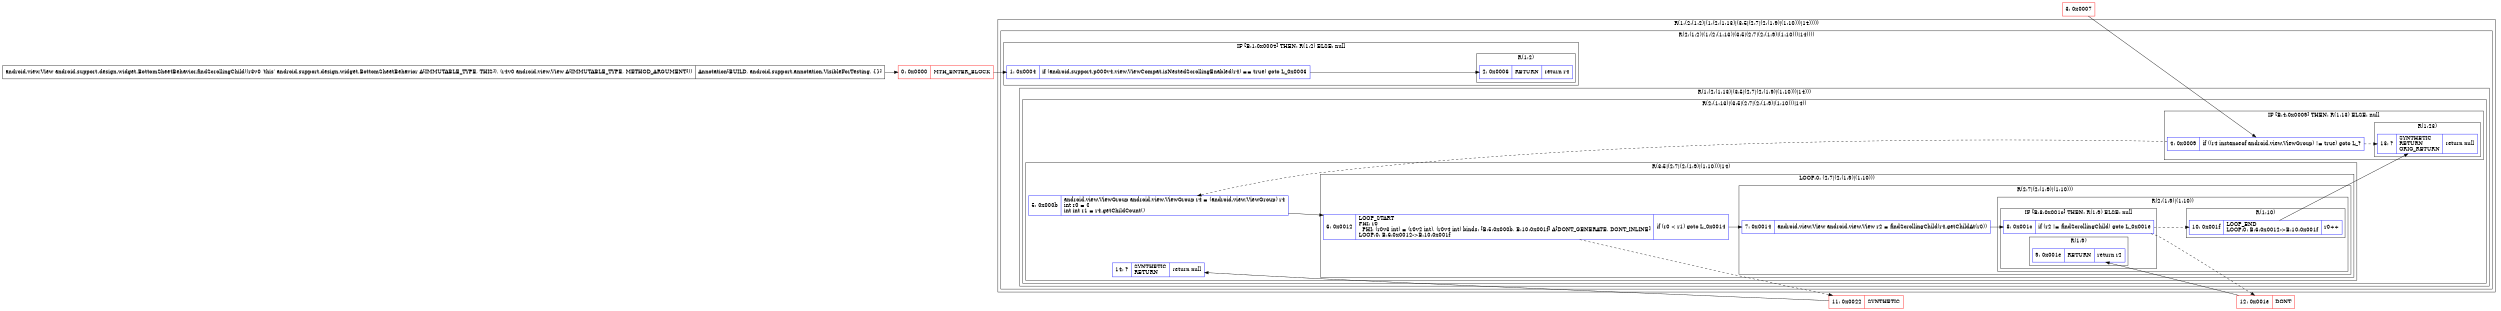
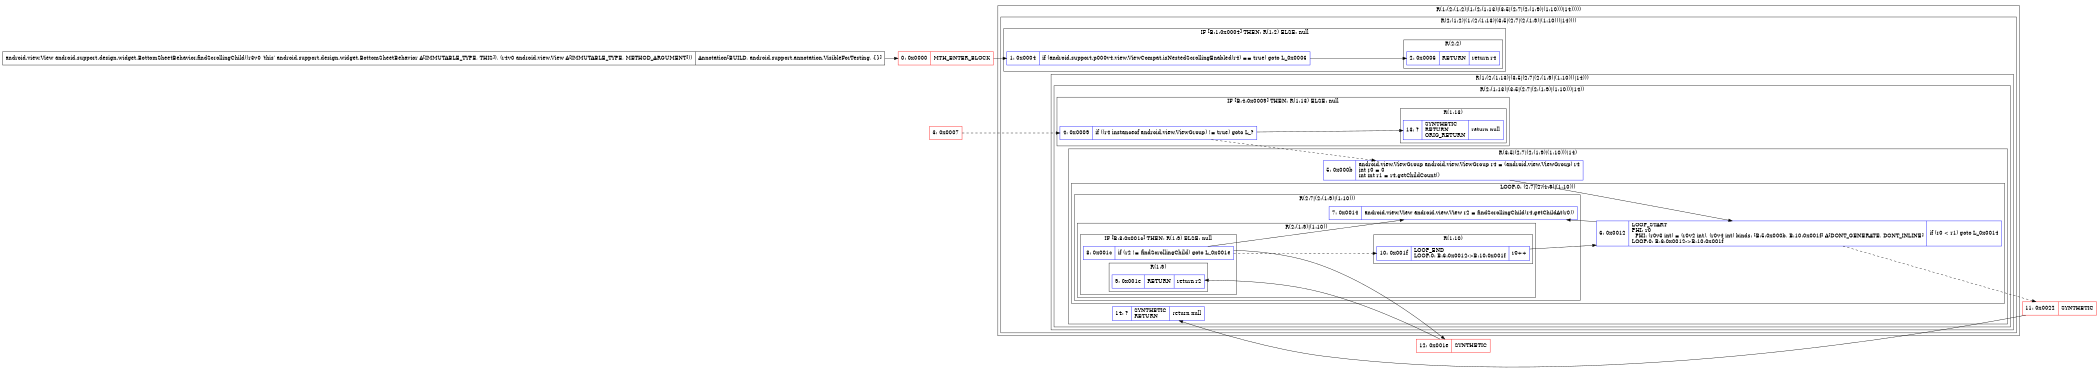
cluster "R(1:2)": label "R(1:2)" -> "R(2:2)"
edge "3: 0x0007" -> "4: 0x0009": style solid -> dashed
cluster "R(1:23)": label "R(1:23)" -> "R(1:13)"
edge "4: 0x0009" -> "13: ?": style dashed -> solid
edge "10: 0x001f" -> "13: ?": now "10: 0x001f" -> "6: 0x0012"
edge "7: 0x0014" -> "8: 0x001c": reversed
edge "8: 0x001c" -> "12: 0x001e": style dashed -> solid
node "12: 0x001e": text "DONT" -> "SYNTHETIC"
